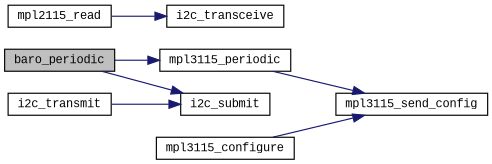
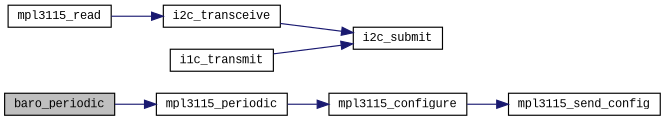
node "mpl2115_read": label "mpl2115_read" -> "mpl3115_read"
edge "baro_periodic" -> "i2c_submit": now "i2c_transceive" -> "i2c_submit"
edge "mpl3115_periodic" -> "mpl3115_send_config": now "mpl3115_periodic" -> "mpl3115_configure"
node "i2c_transmit": label "i2c_transmit" -> "i1c_transmit"
